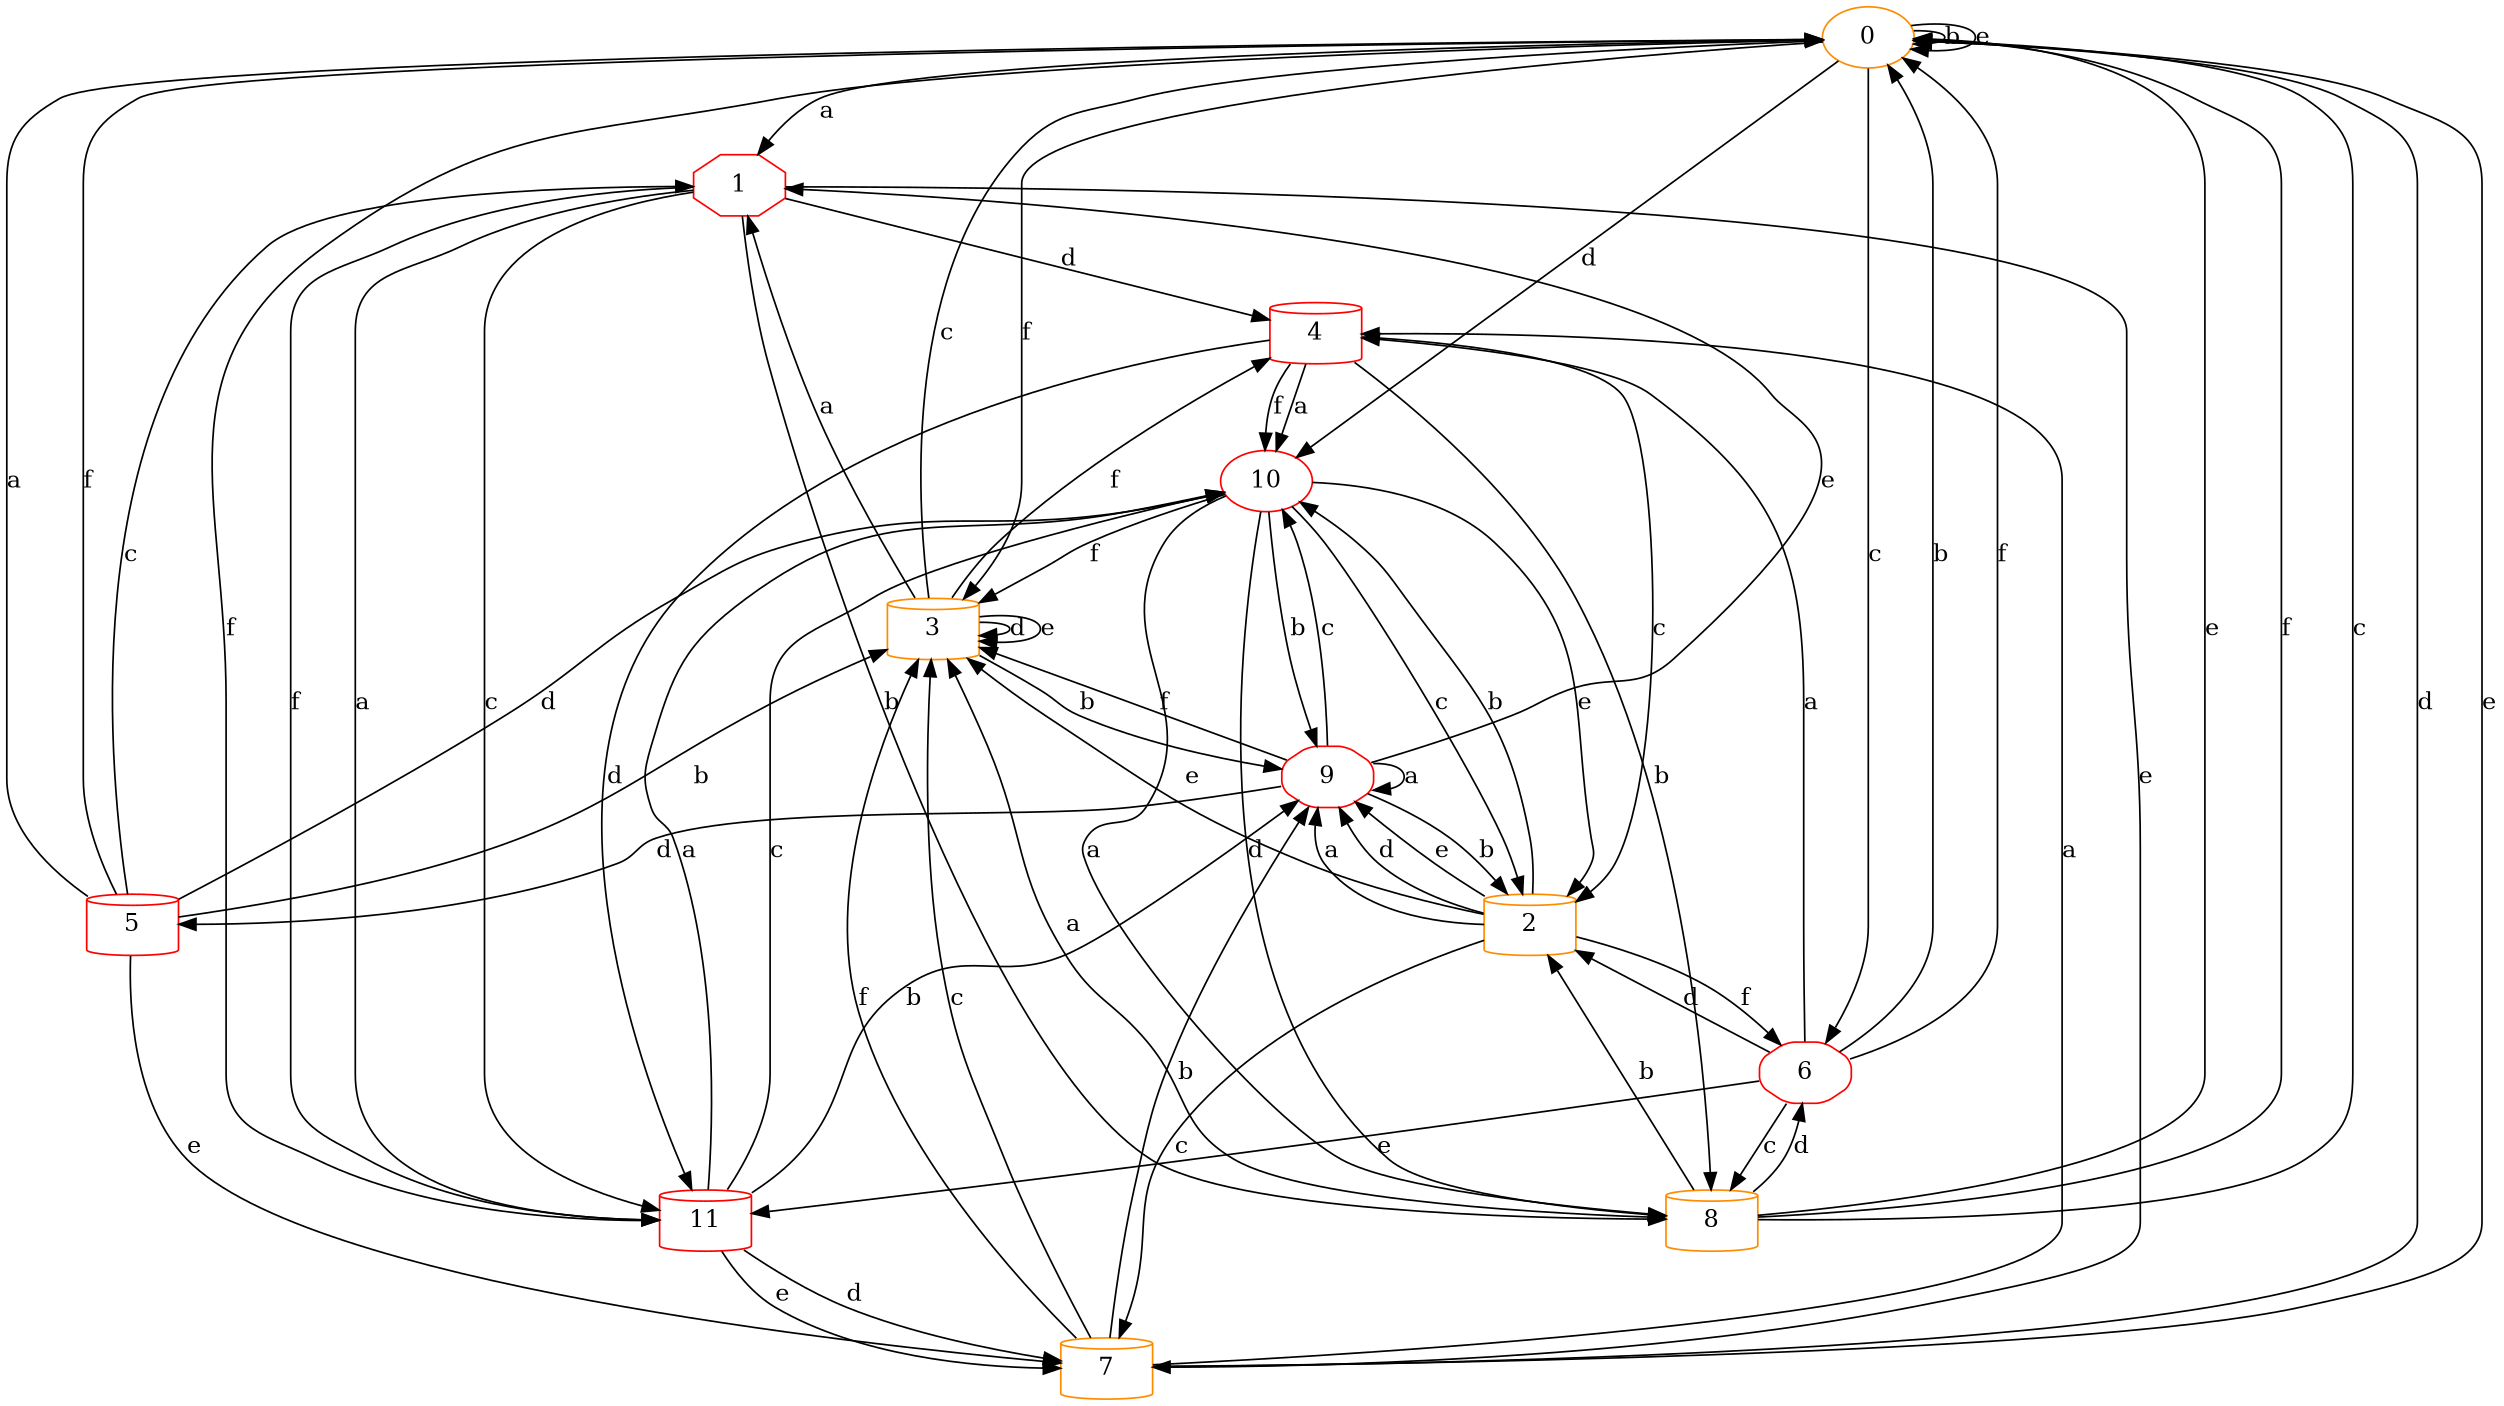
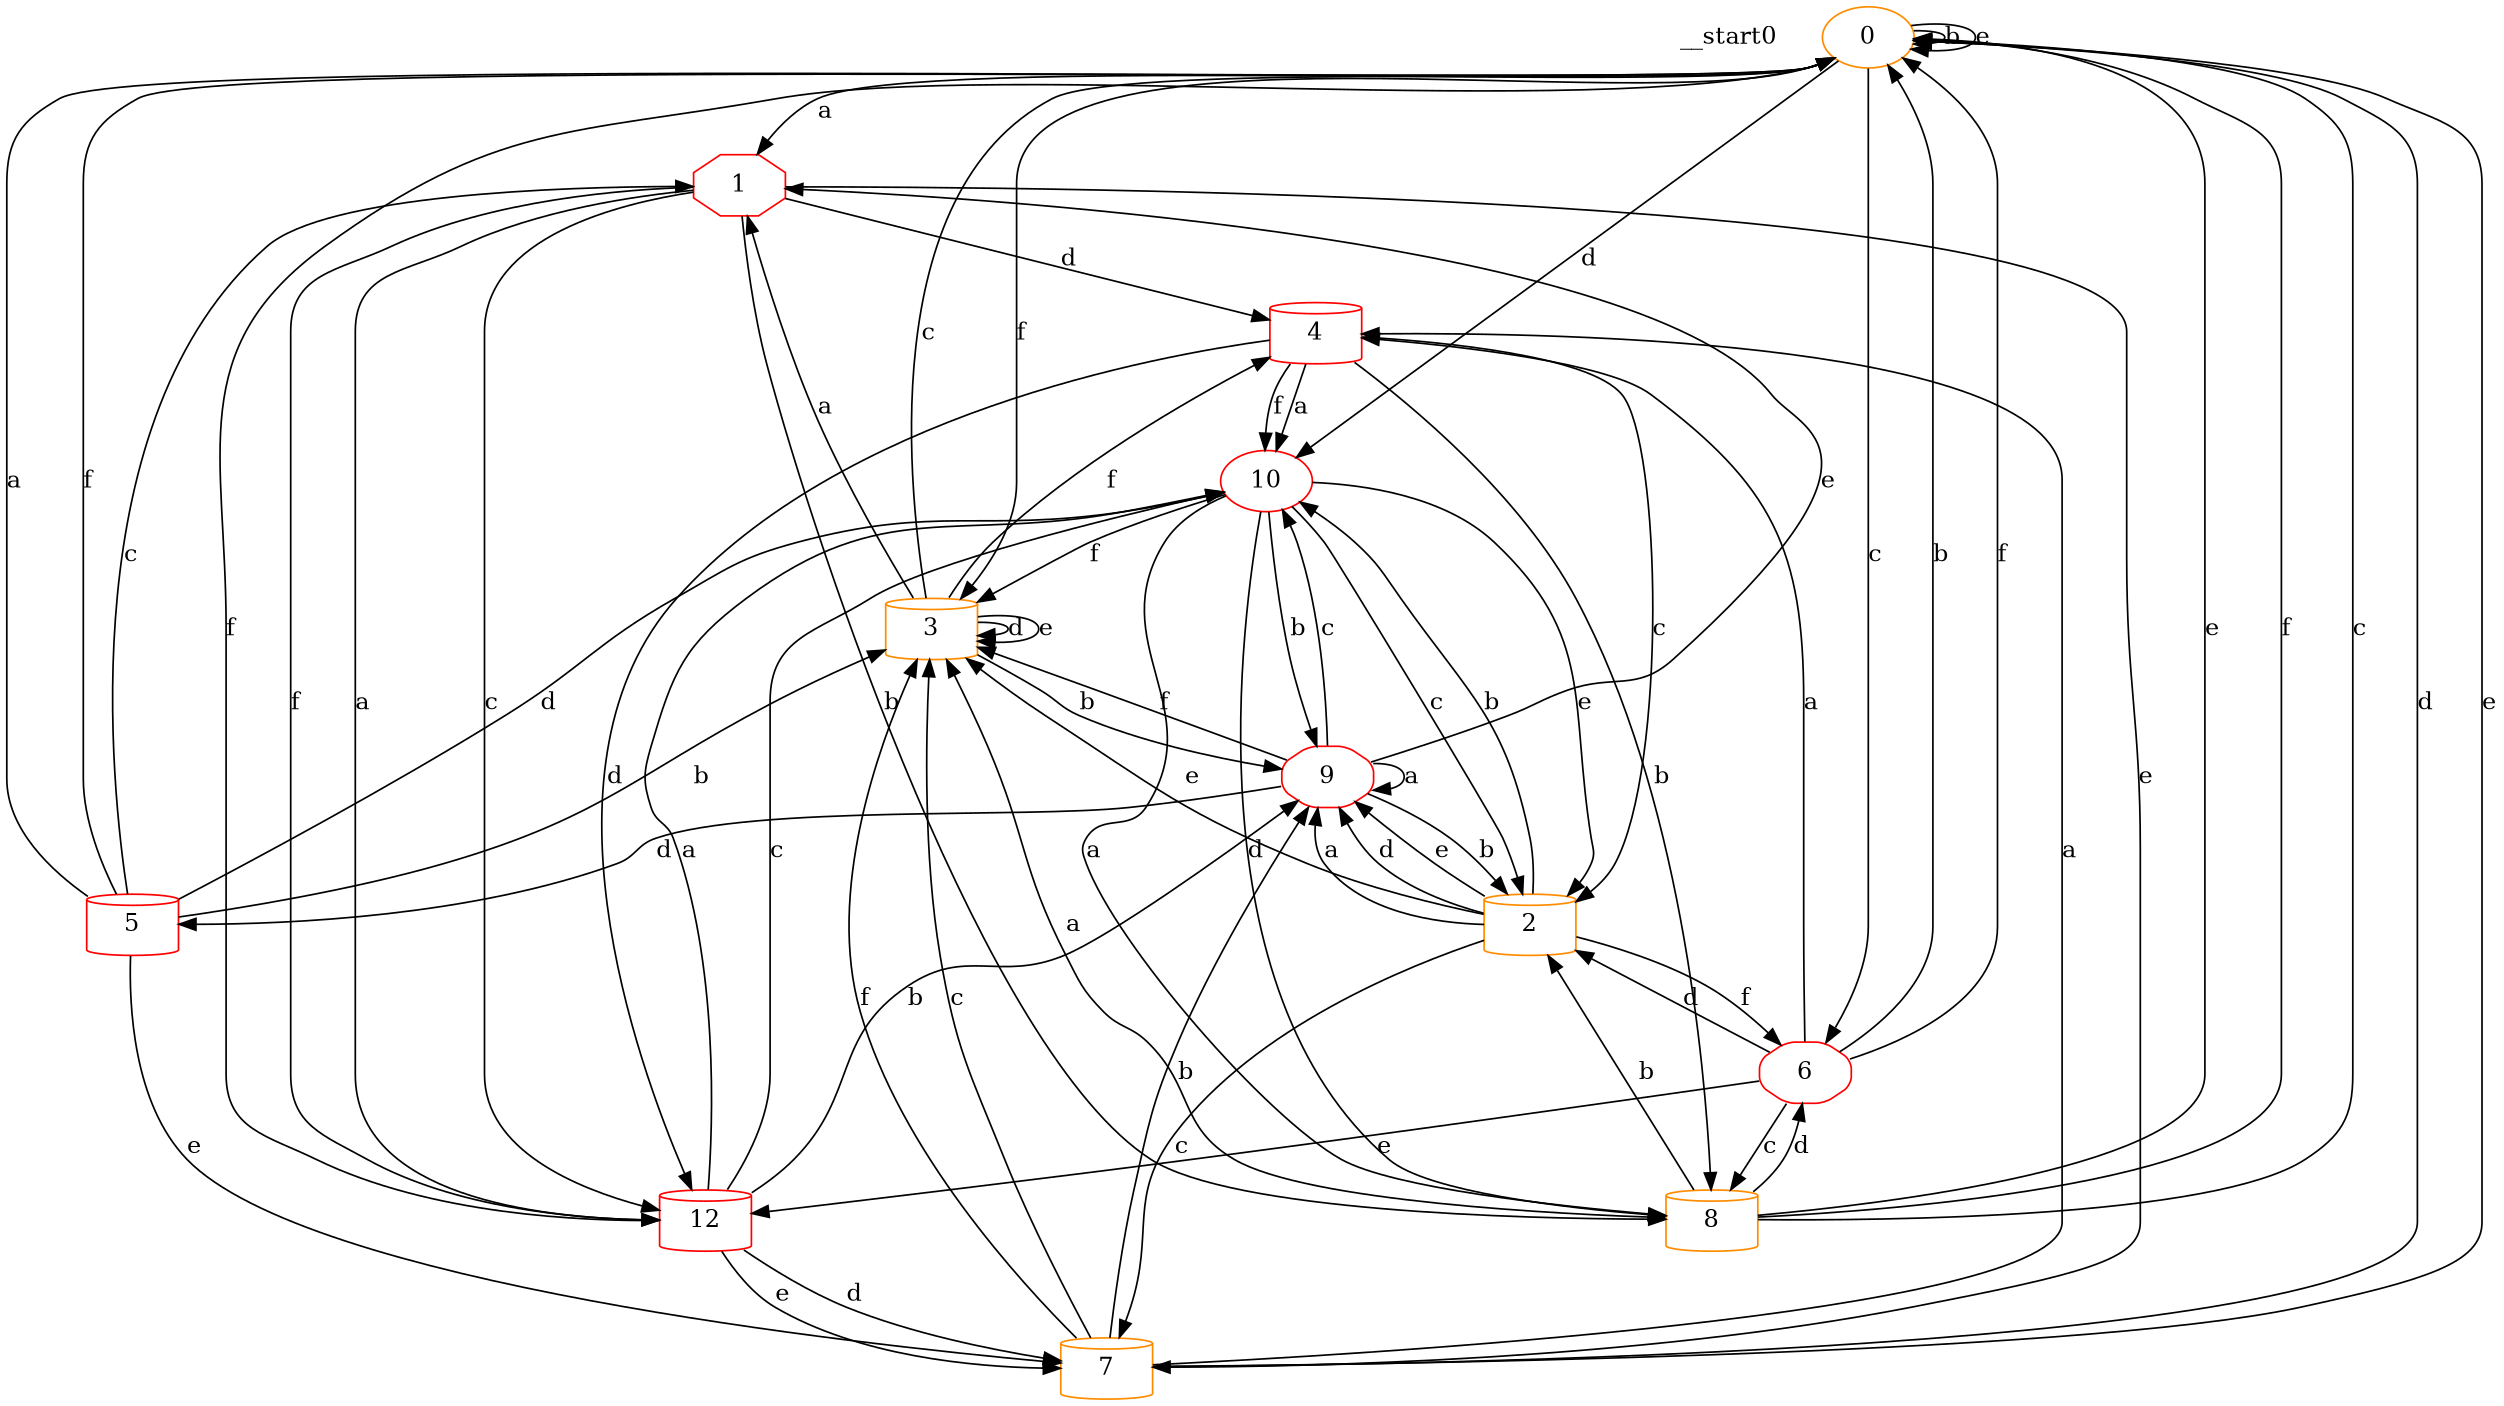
node "__start0": added
node "11": label "11" -> "12"
